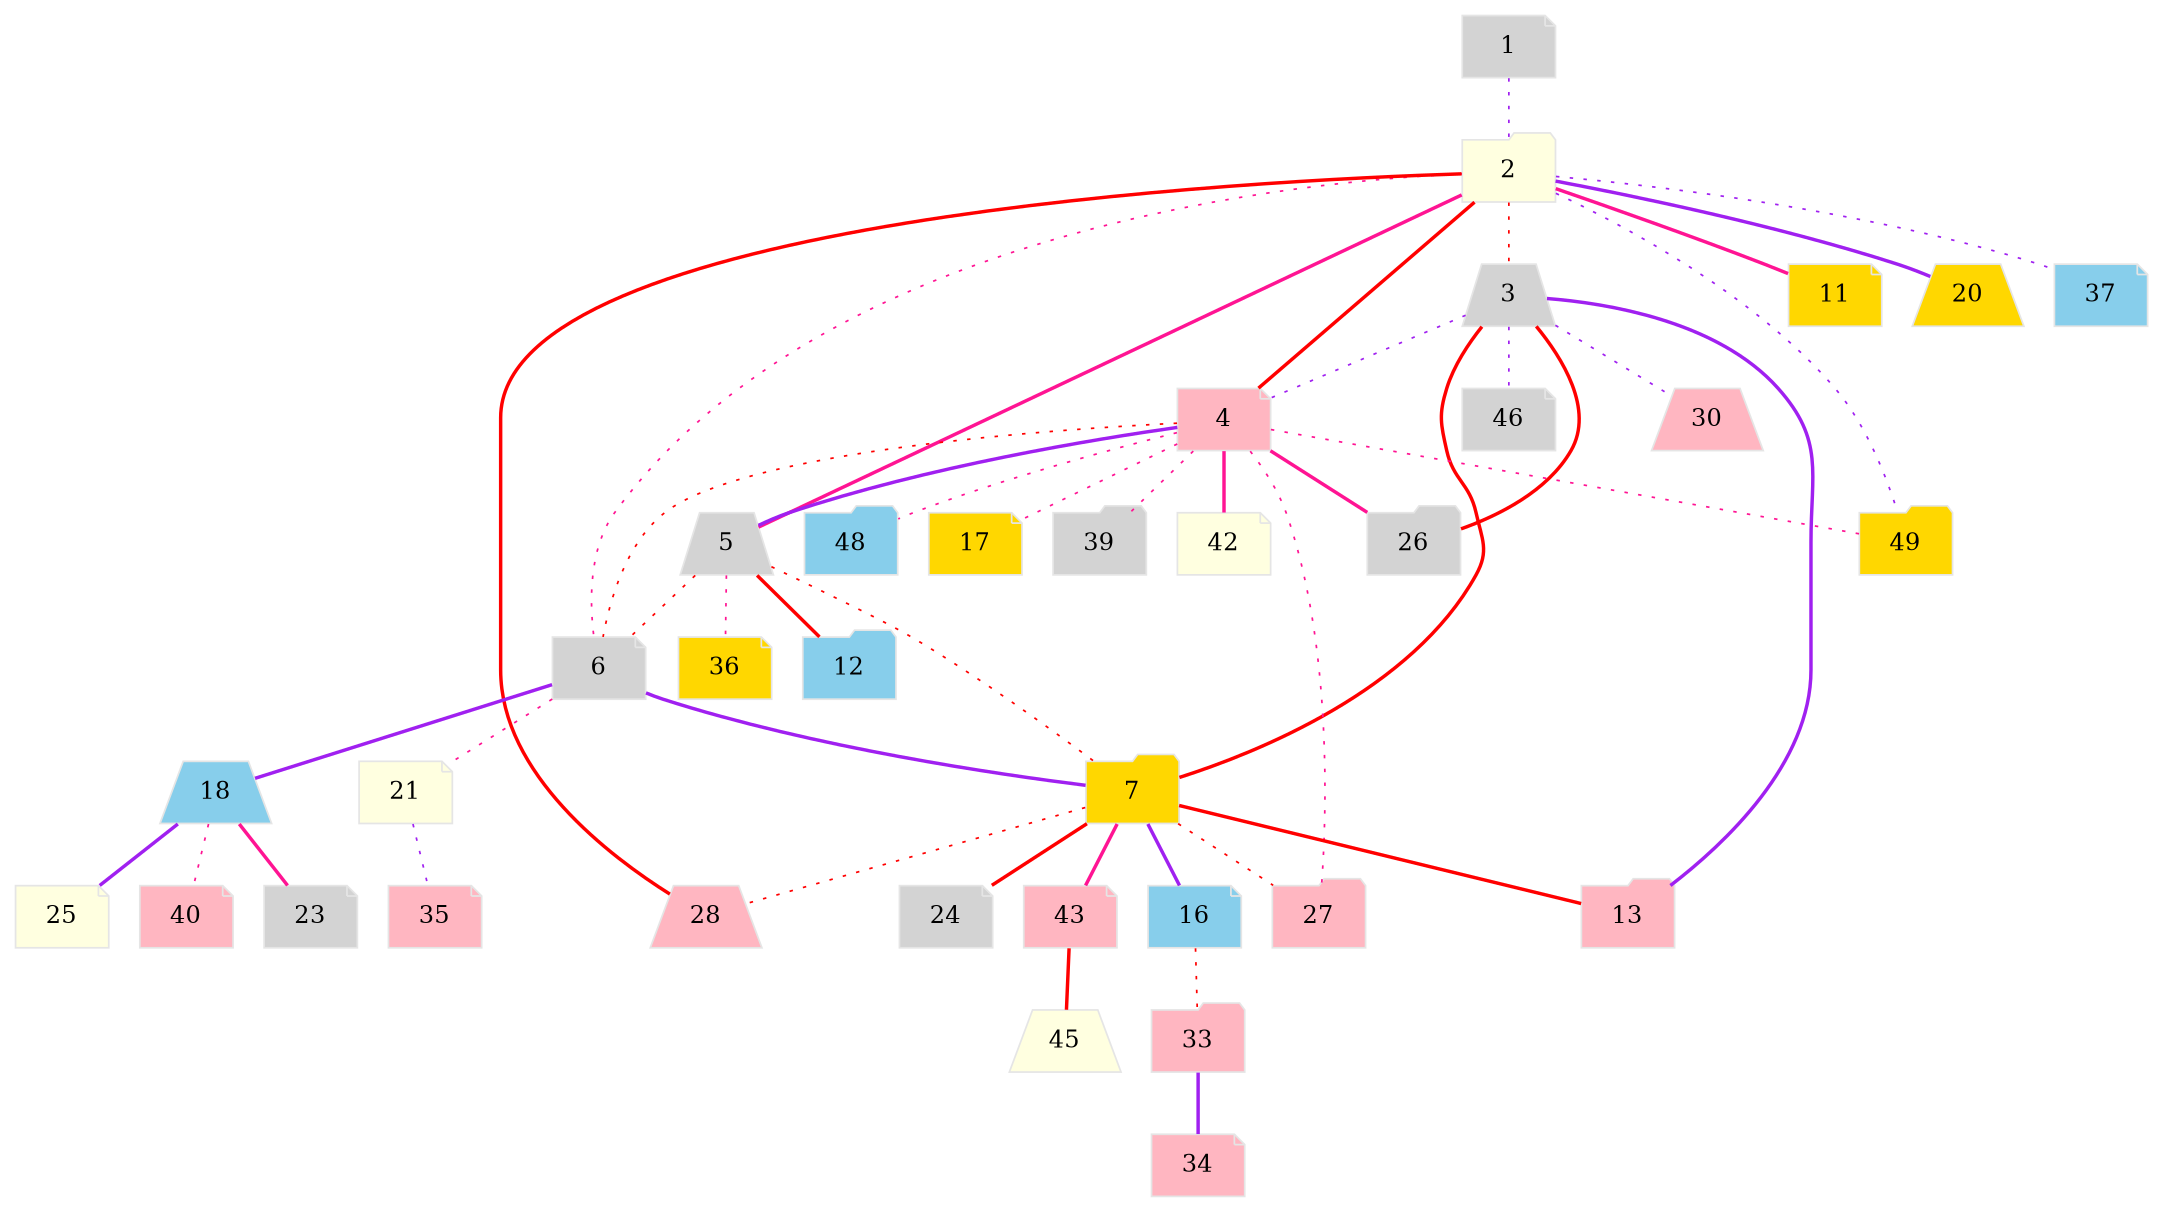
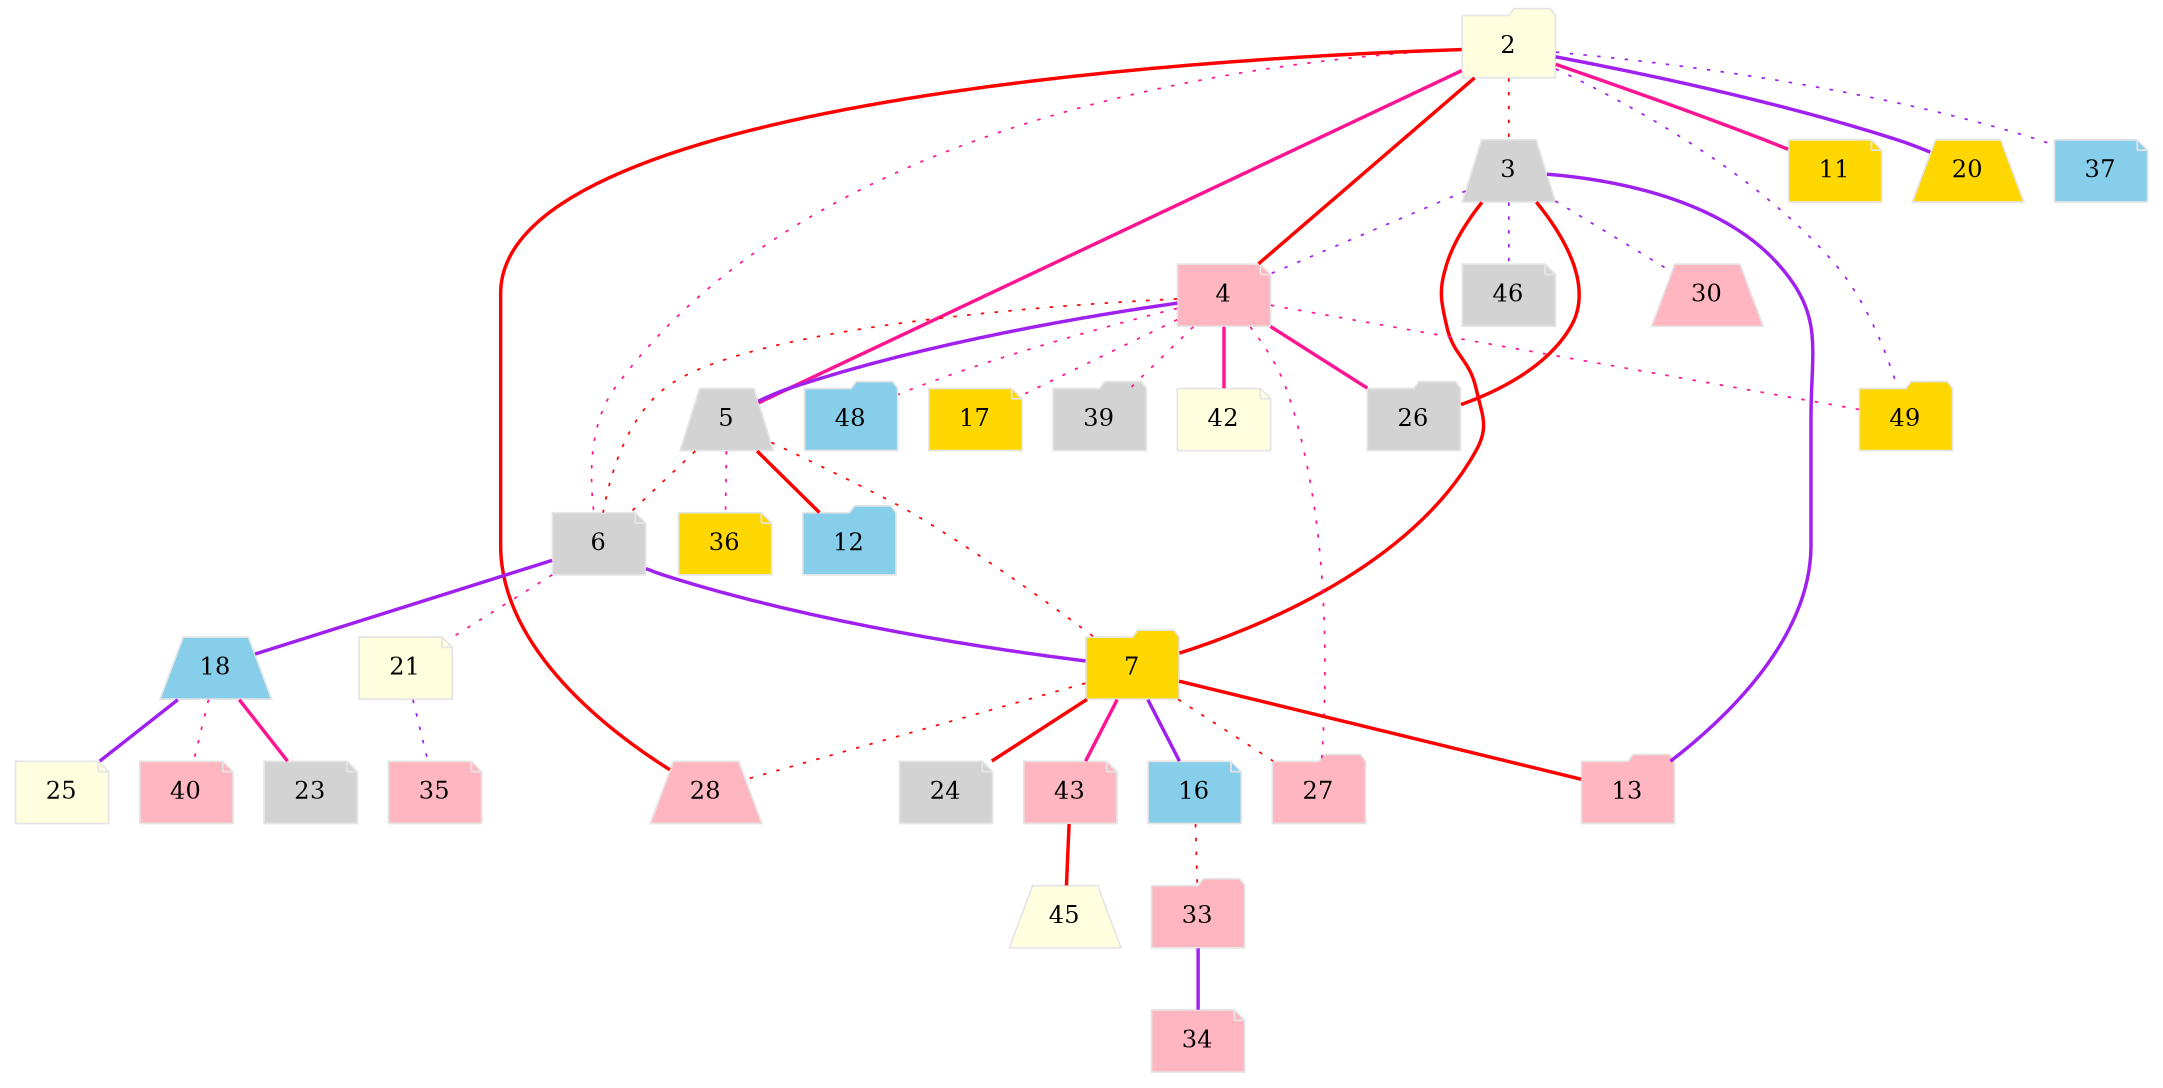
node "1": removed
